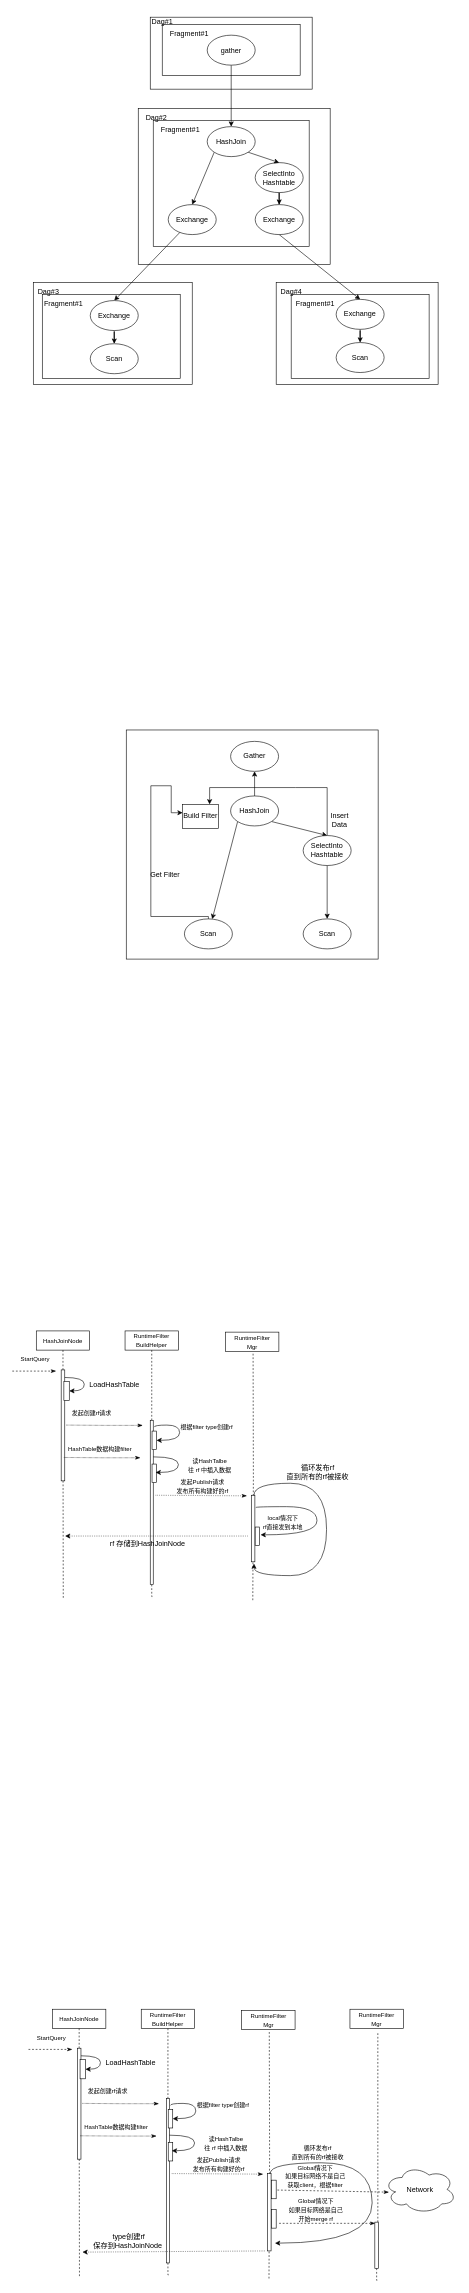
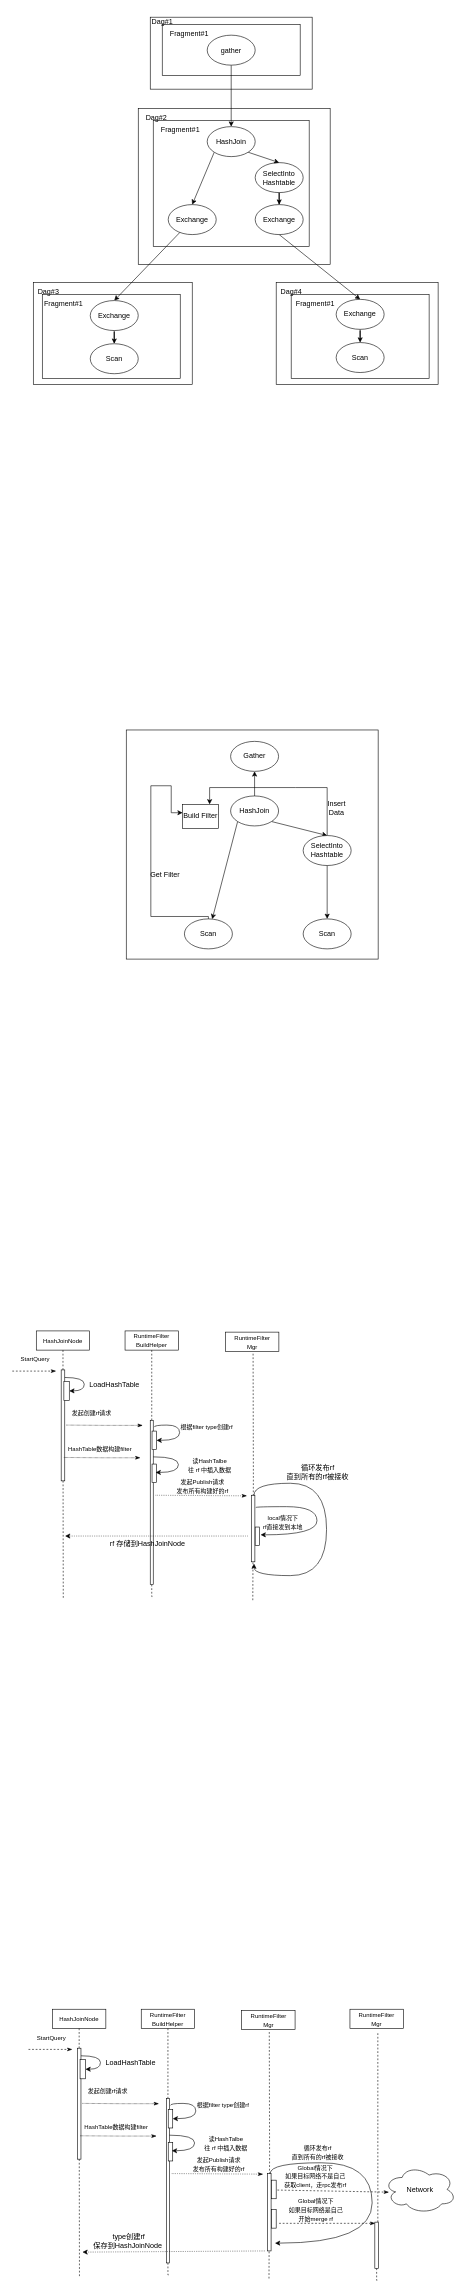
node "Insert Data": moved (340, 820) -> (337, 808)
node "Global情况下如果目标网络不是自己获取client，根据filter": label "Global情况下如果目标网络不是自己获取client，根据filter" -> "Global情况下如果目标网络不是自己获取client，走rpc发布rf"
